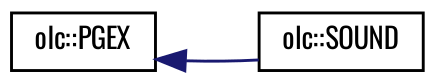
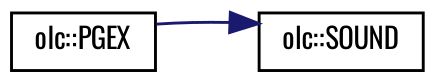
edge "olc::SOUND" -> "olc::PGEX": reversed
